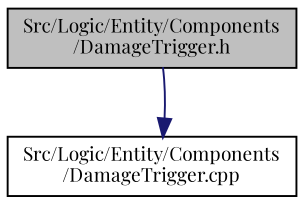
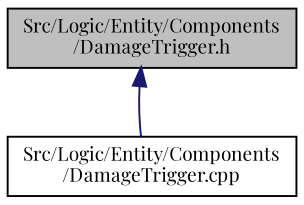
edge "Src/Logic/Entity/Components /DamageTrigger.h" -> "Src/Logic/Entity/Components /DamageTrigger.cpp": reversed
